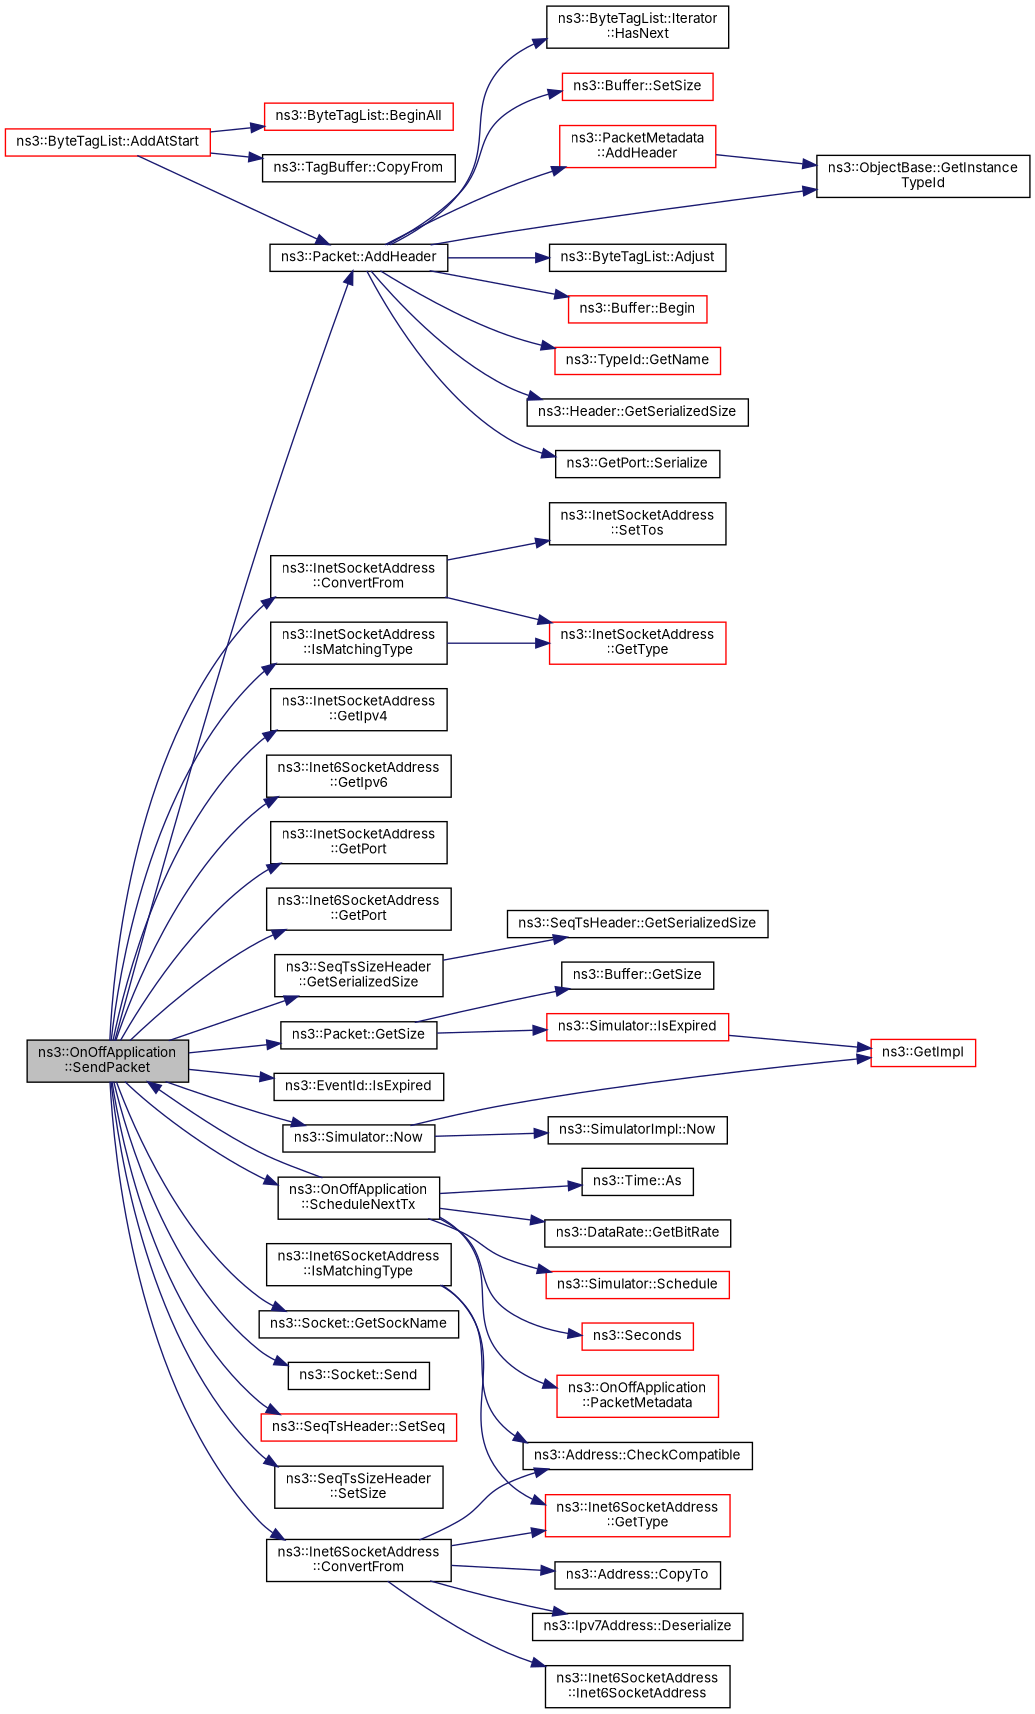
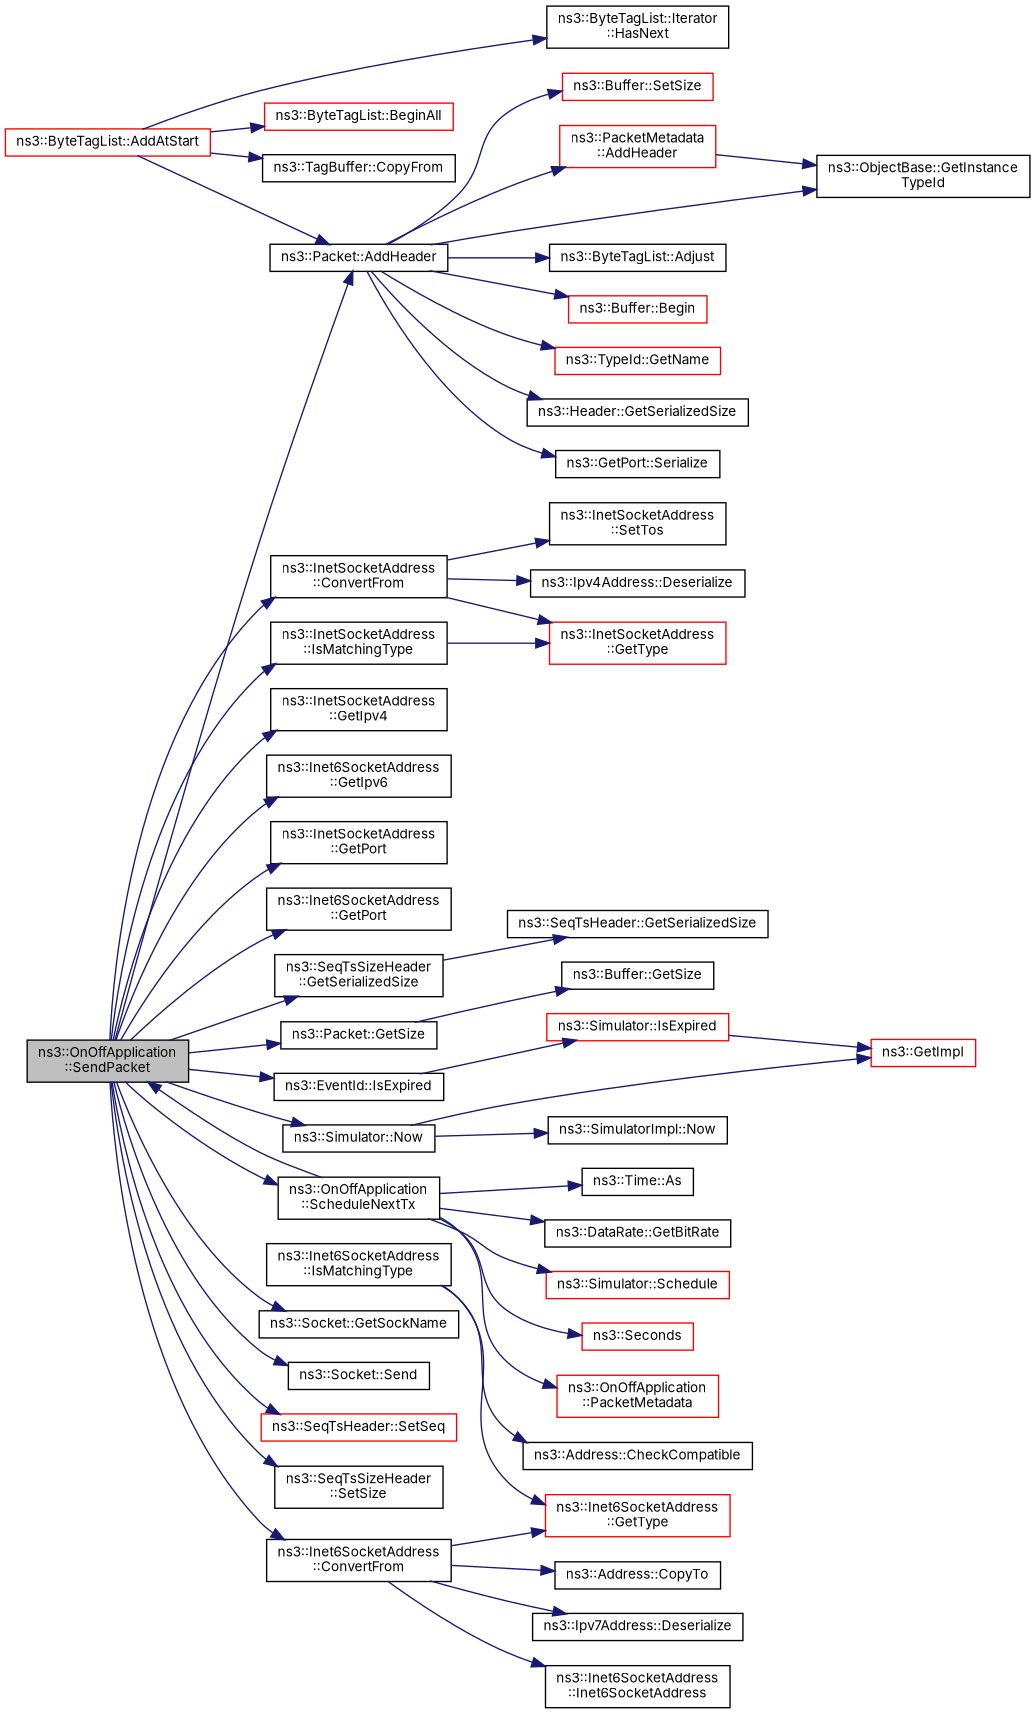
edge "ns3::Packet::AddHeader" -> "ns3::ByteTagList::Iterator ::HasNext": now "ns3::ByteTagList::AddAtStart" -> "ns3::ByteTagList::Iterator ::HasNext"
node "ns3::Ipv4Address::Deserialize": added
edge "ns3::Packet::GetSize" -> "ns3::Simulator::IsExpired": now "ns3::EventId::IsExpired" -> "ns3::Simulator::IsExpired"
edge "ns3::Inet6SocketAddress ::ConvertFrom" -> "ns3::Address::CheckCompatible": removed
